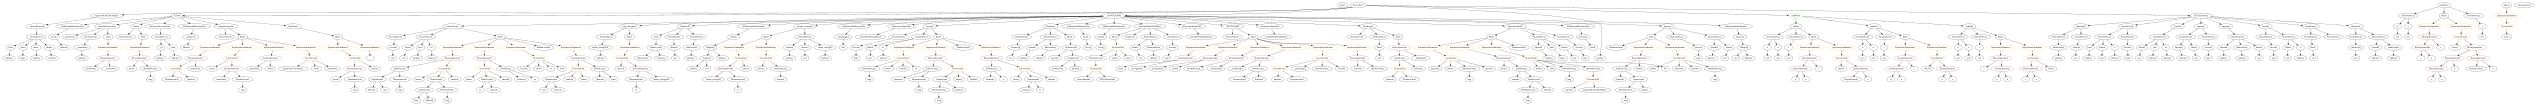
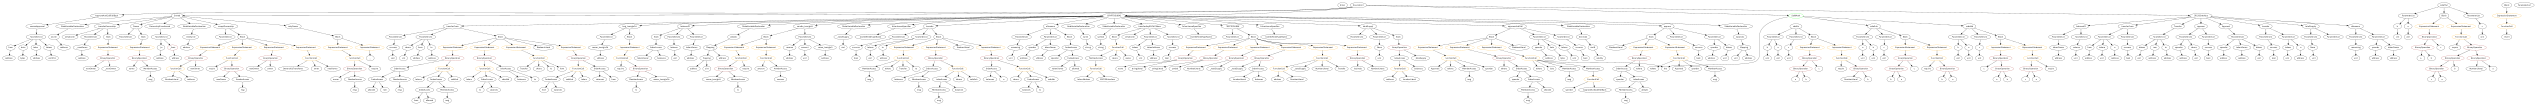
edge "SourceUnit" -> "solidity": now "uint8" -> "solidity"
edge "SafeMath" -> "safeDiv": now "SafeMath" -> "this"
